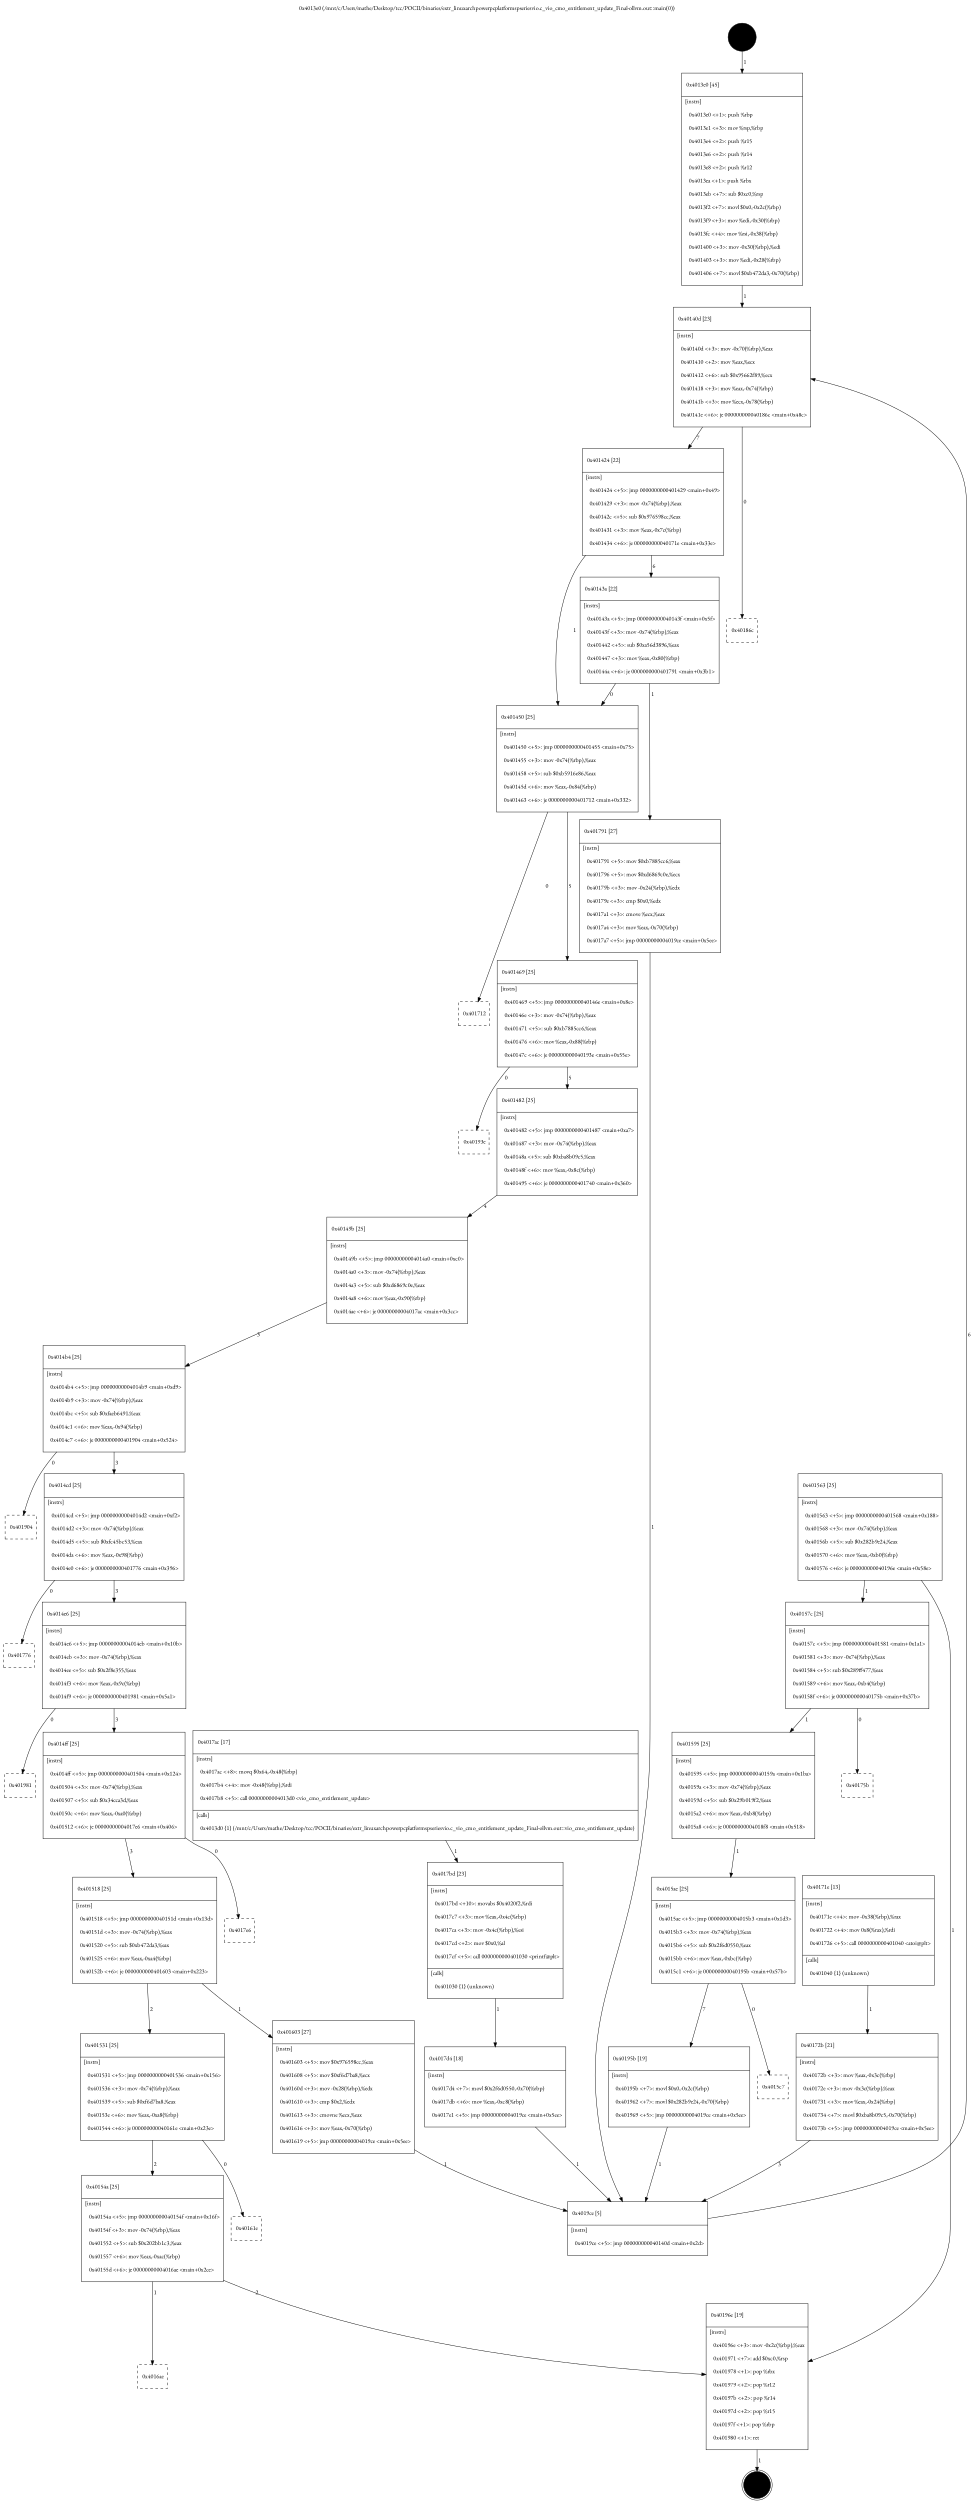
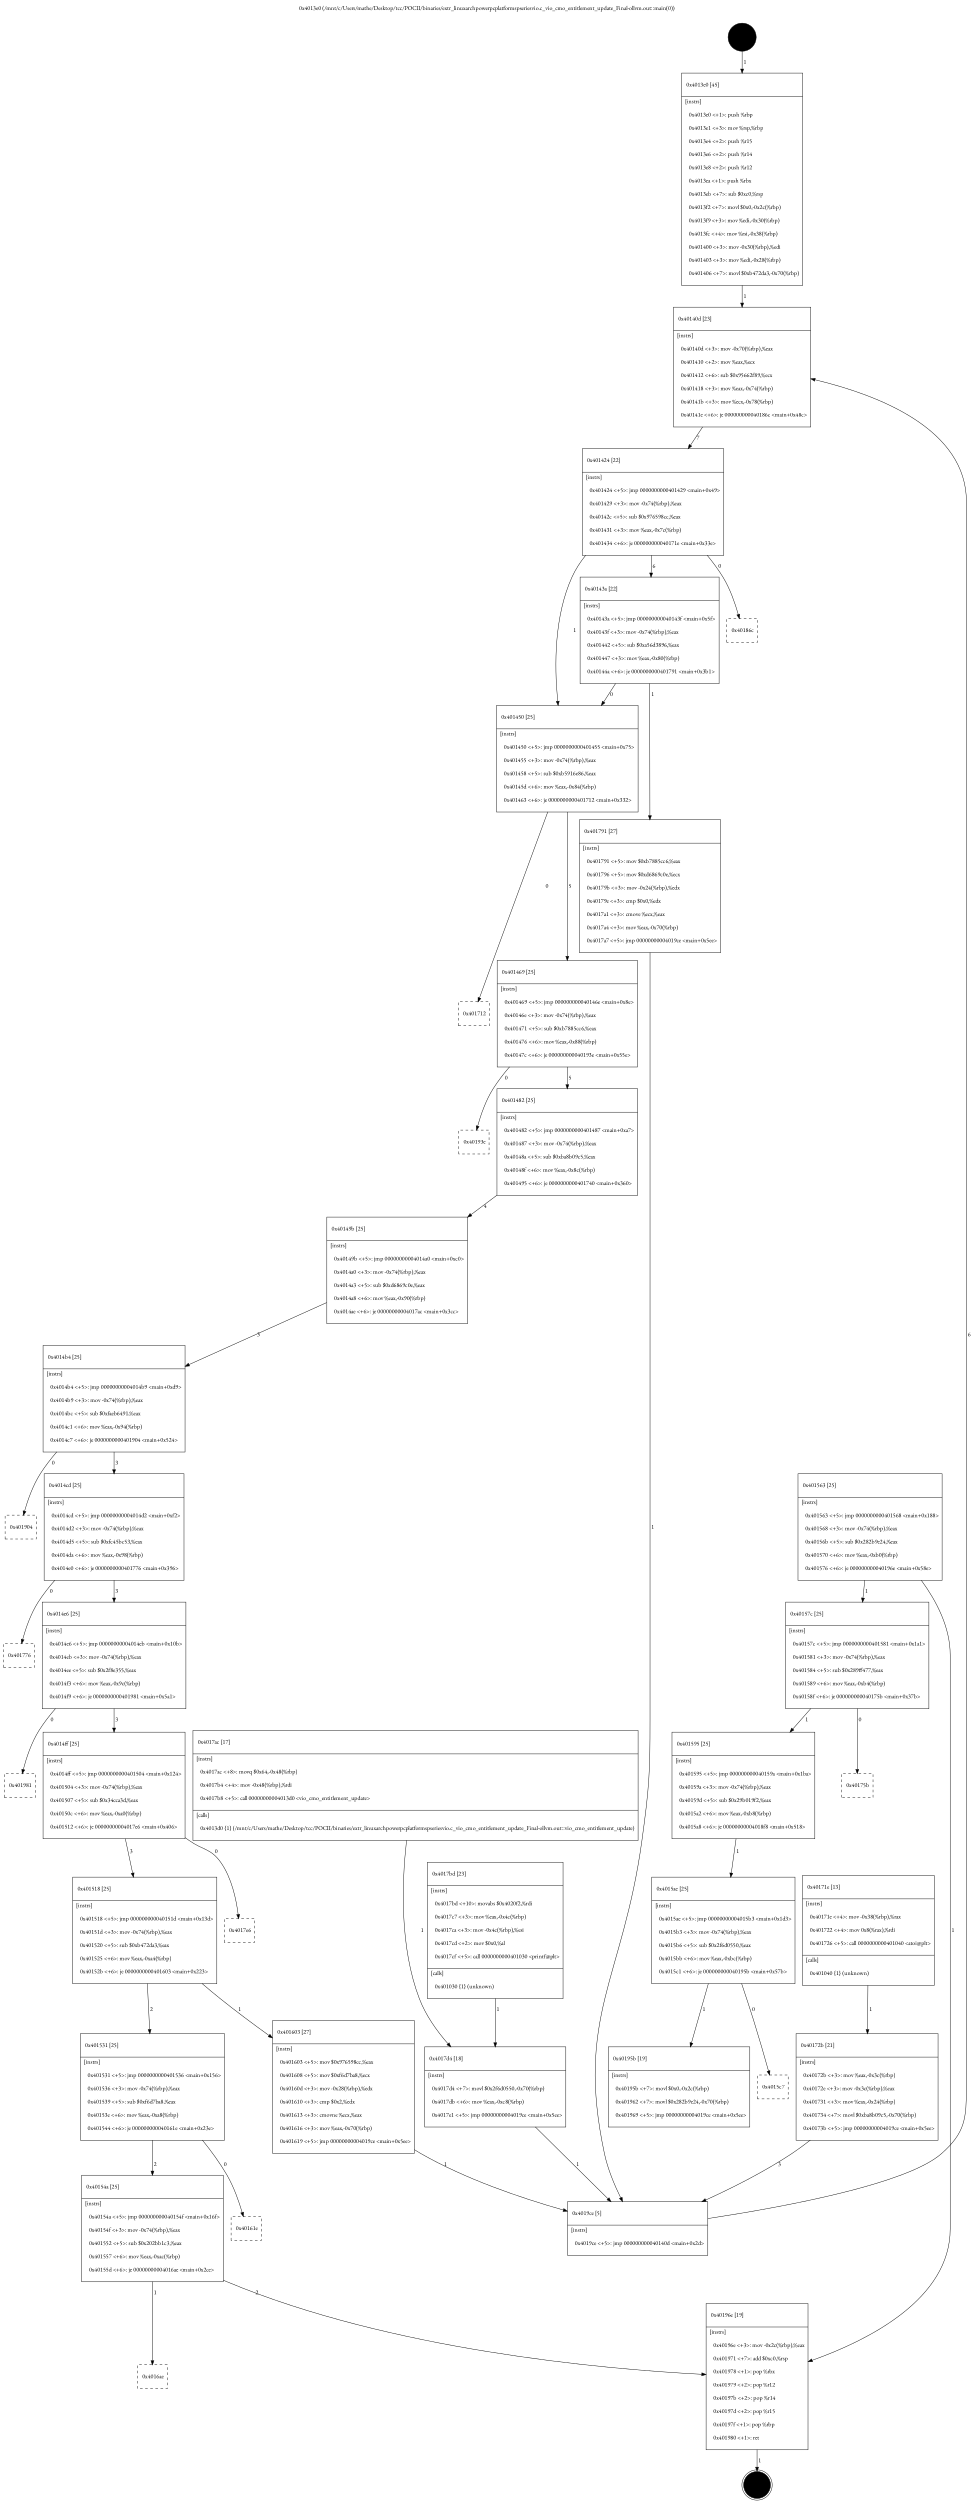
edge "0x40140d [23]" -> "0x40186c": now "0x401424 [22]" -> "0x40186c"
edge "0x4017ac [17]" -> "0x4017bd [23]": now "0x4017ac [17]" -> "0x4017d4 [18]"
edge "0x4015ae [25]" -> "0x40195b [19]": label " 7" -> " 1"
edge "0x40195b [19]" -> "0x4019ce [5]": removed, label "1"
